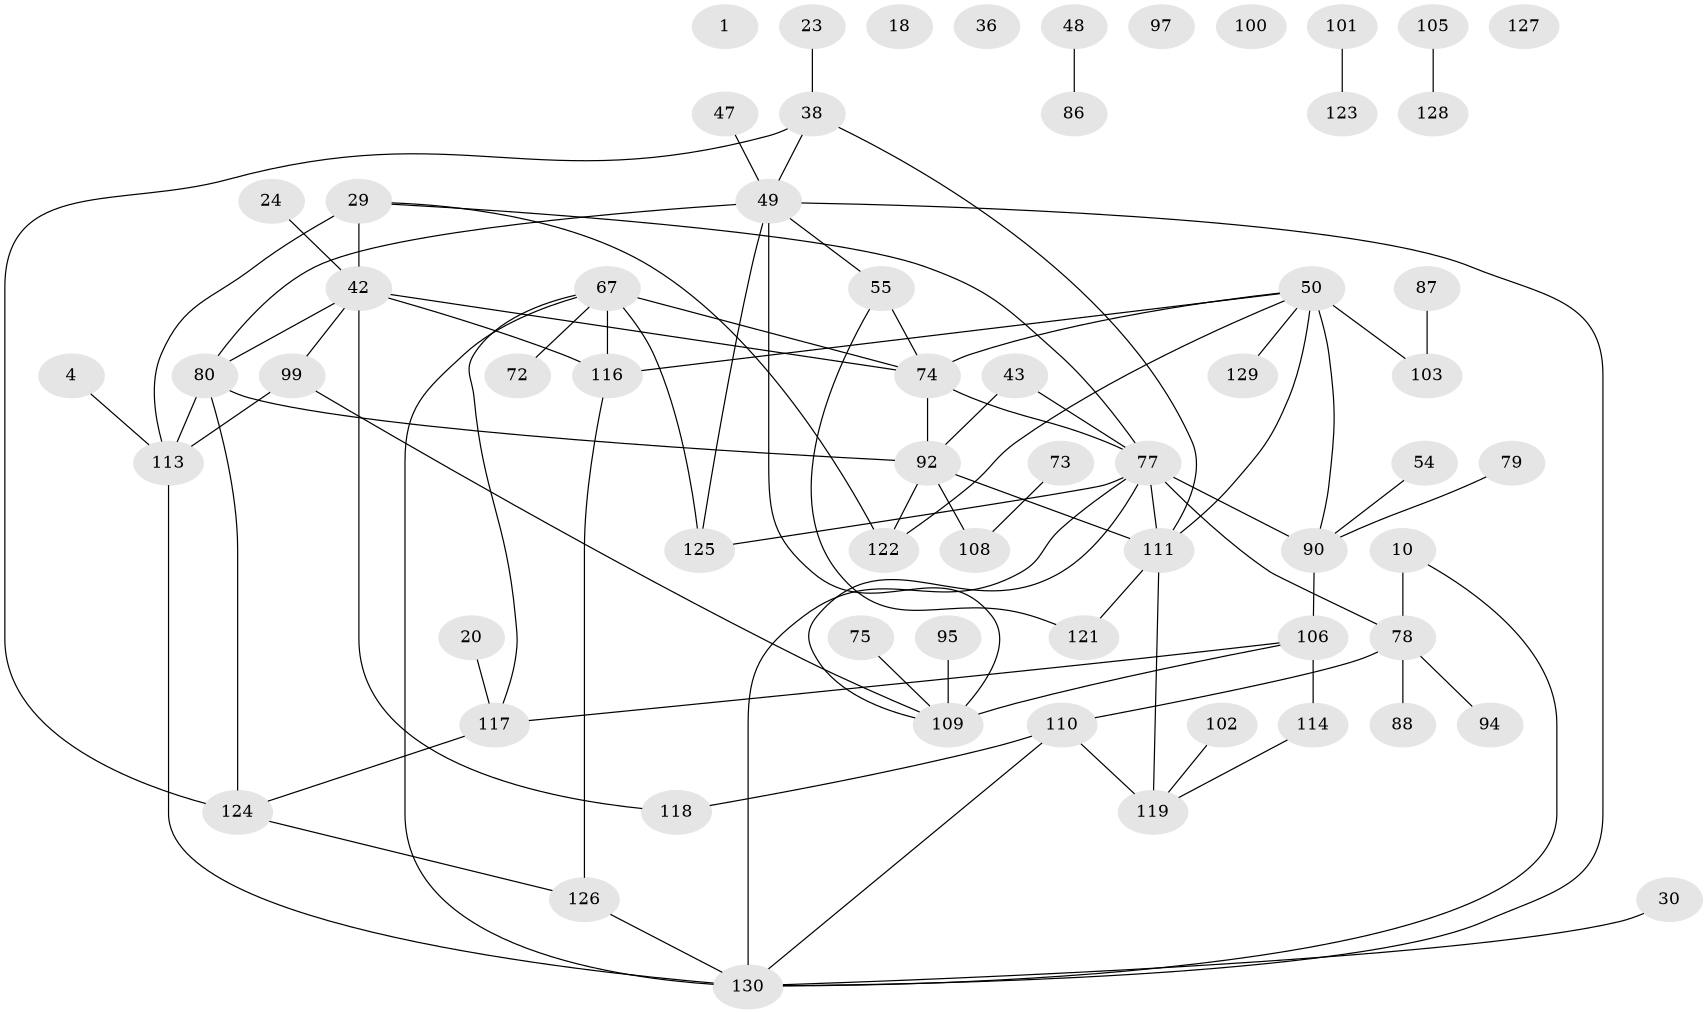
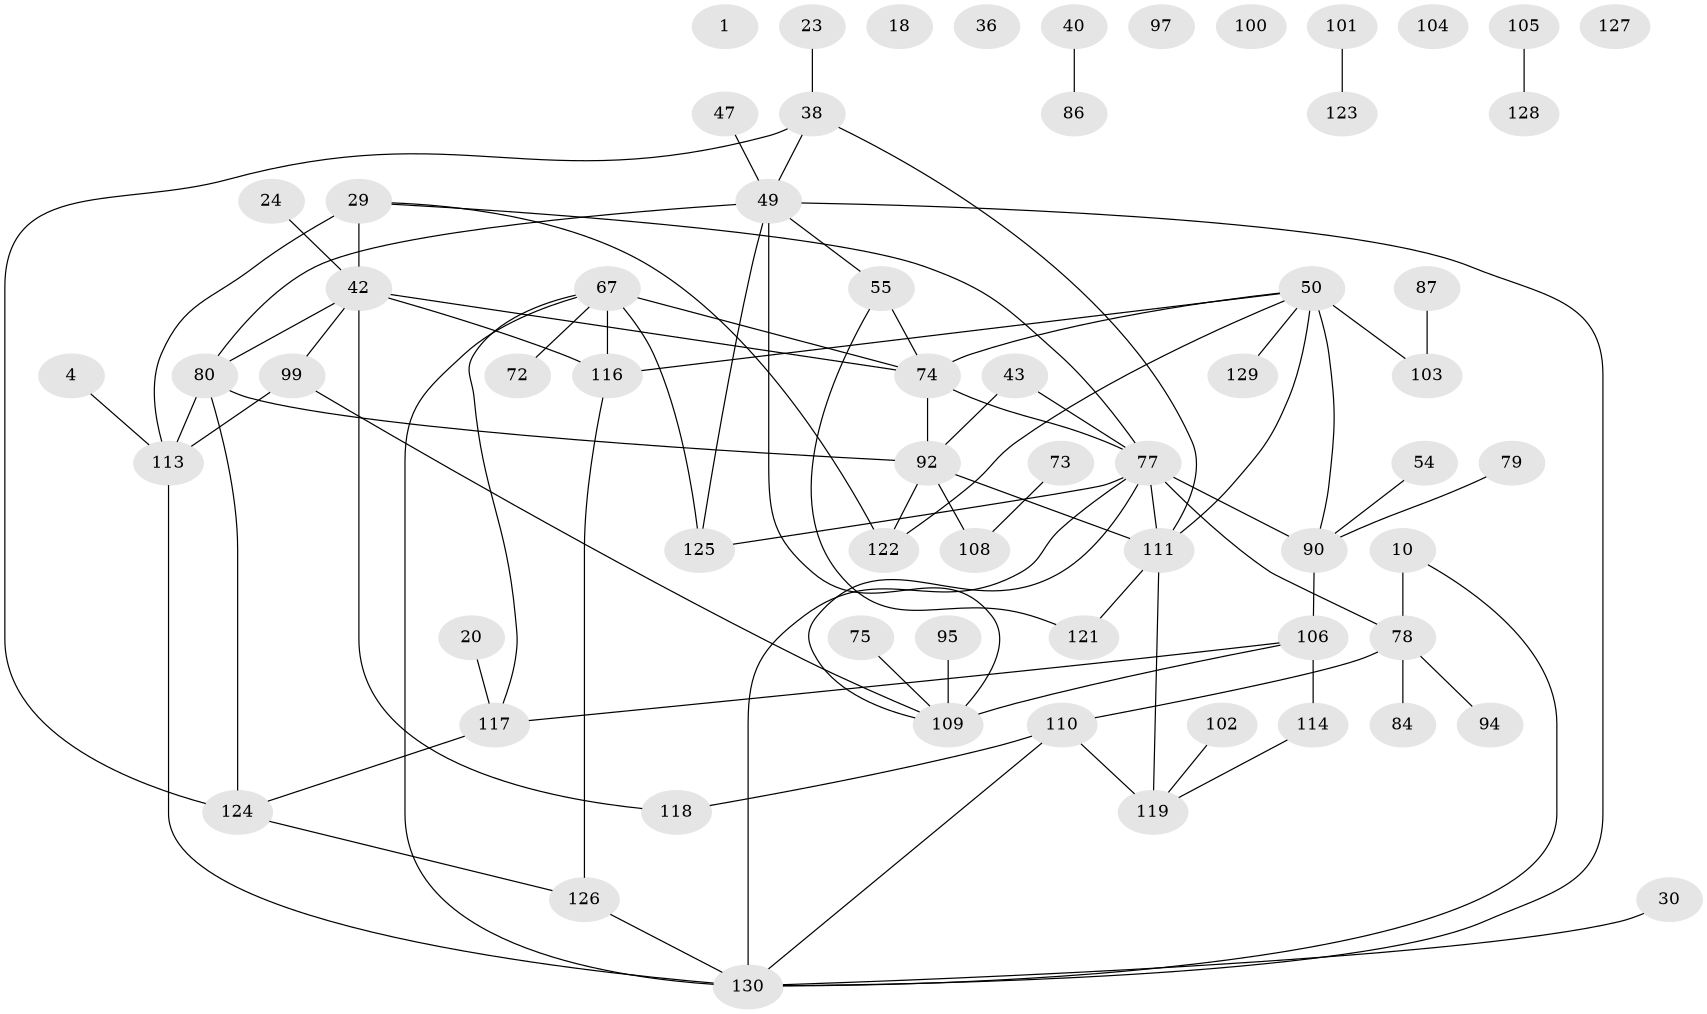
node "48": label "48" -> "40"
node "104": added
node "88": label "88" -> "84"
